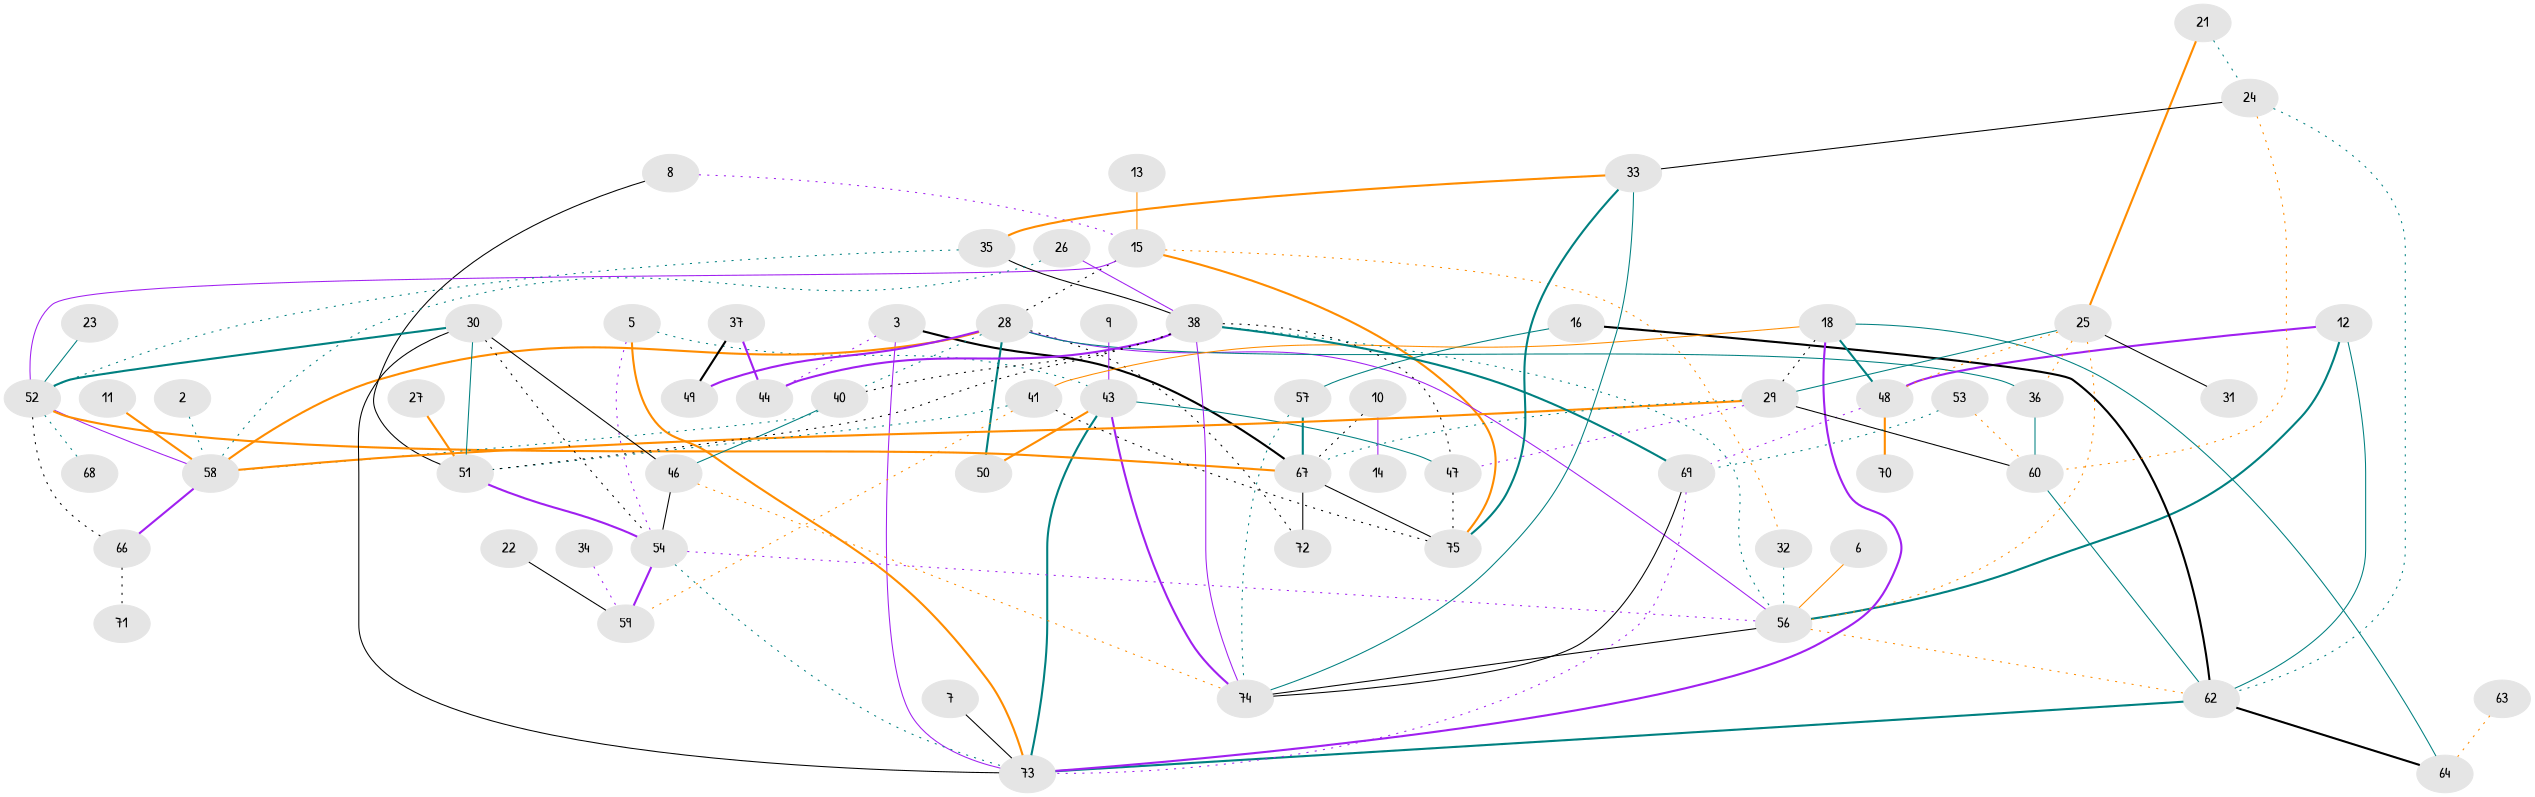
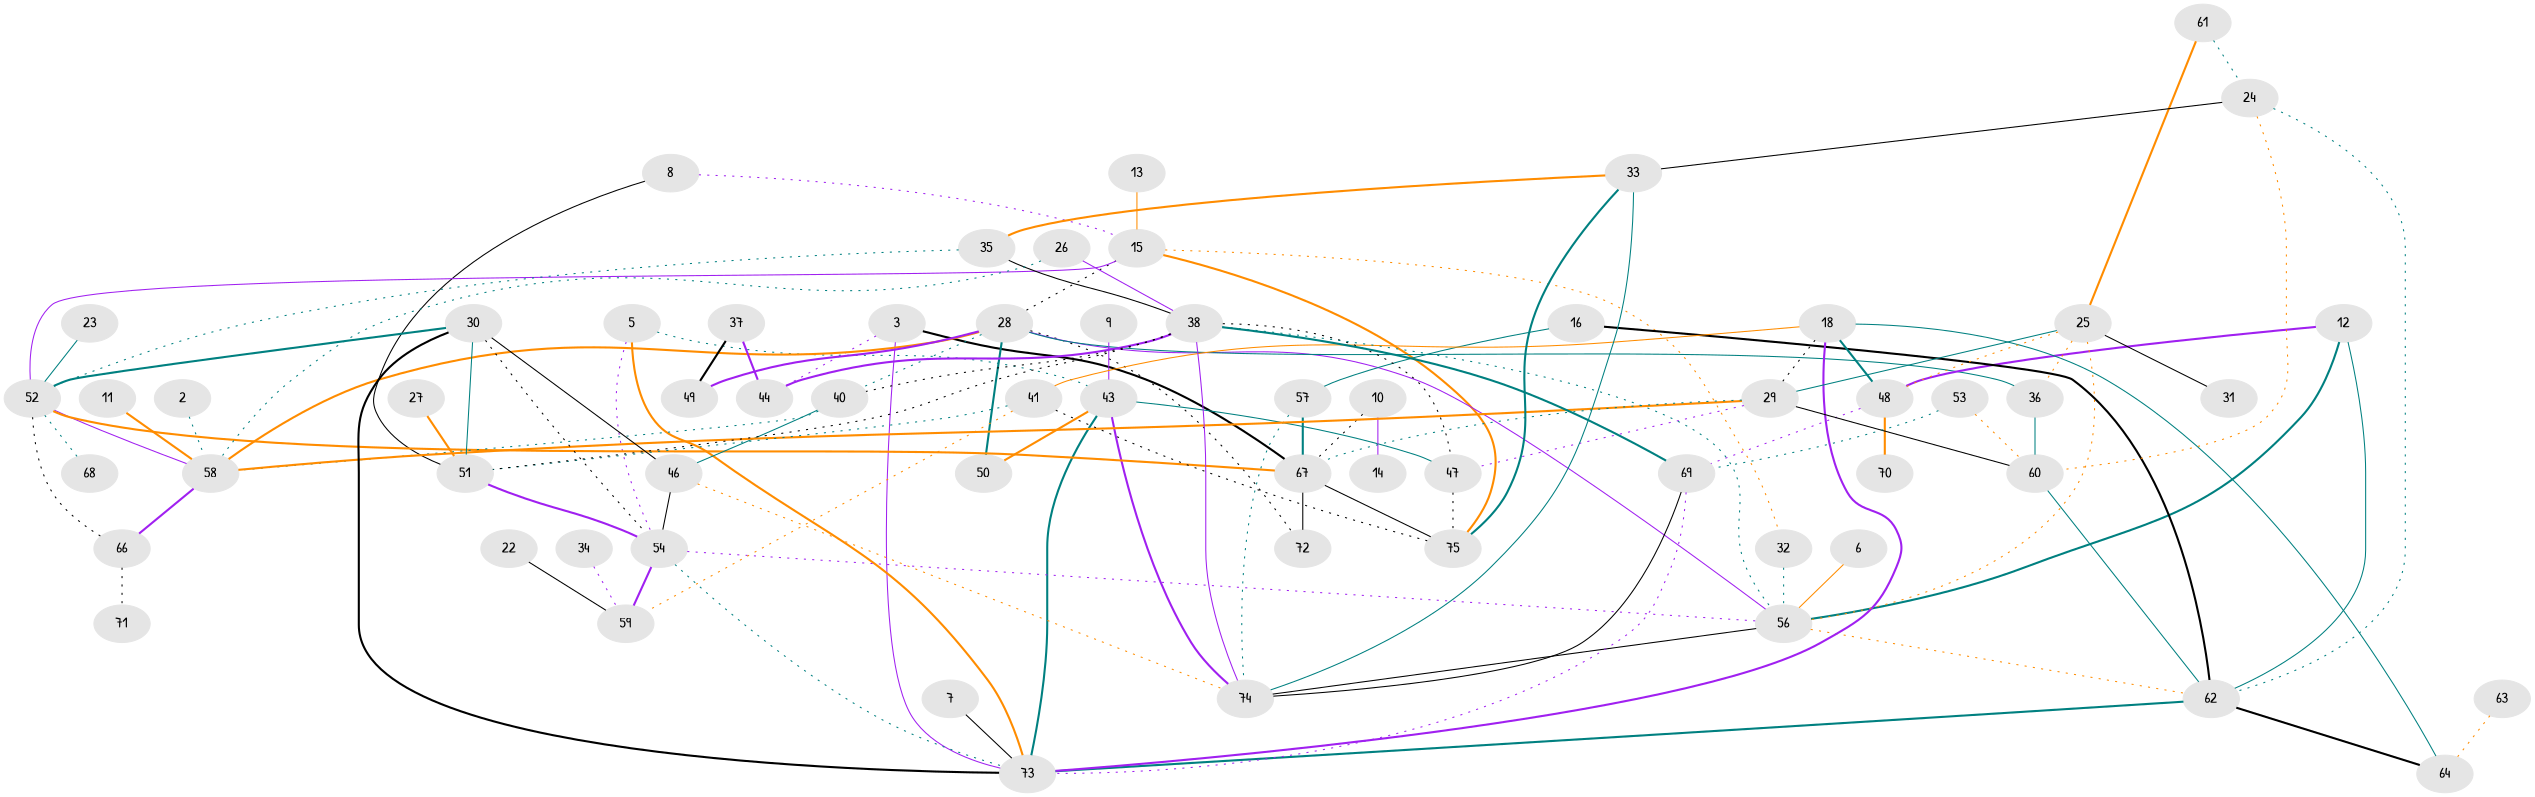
node "21": label "21" -> "61"
edge "30" -- "73": style solid -> bold
